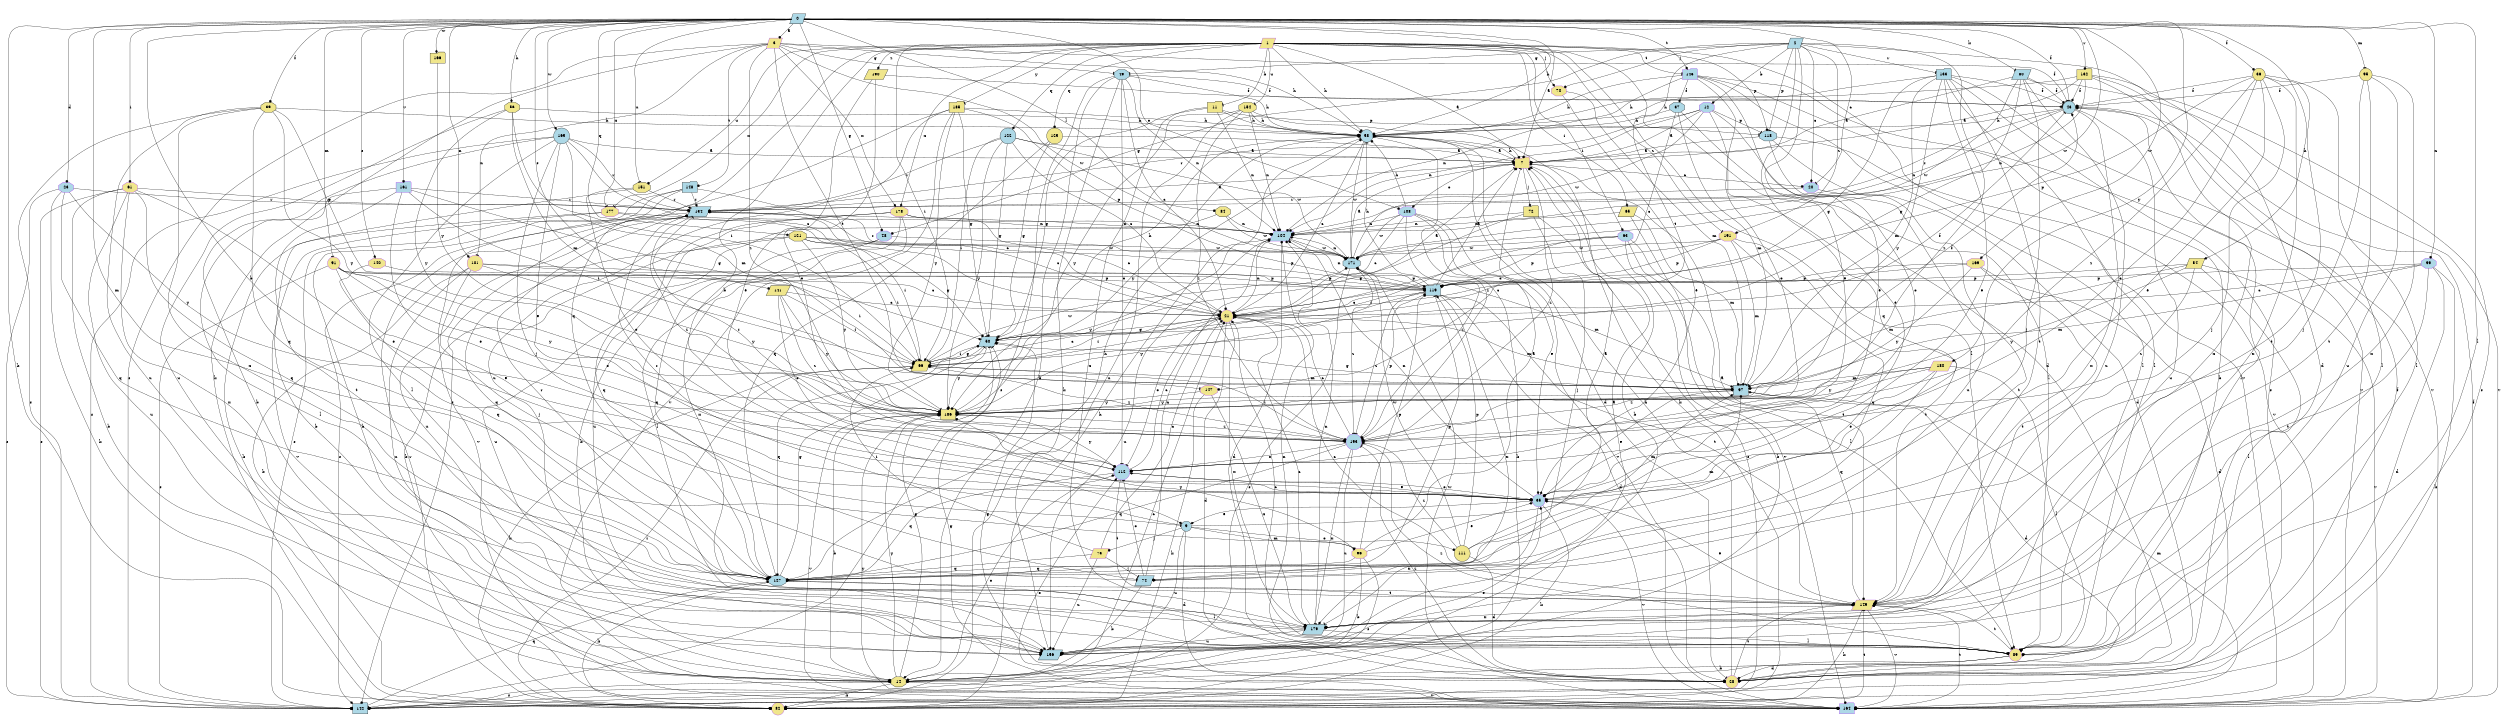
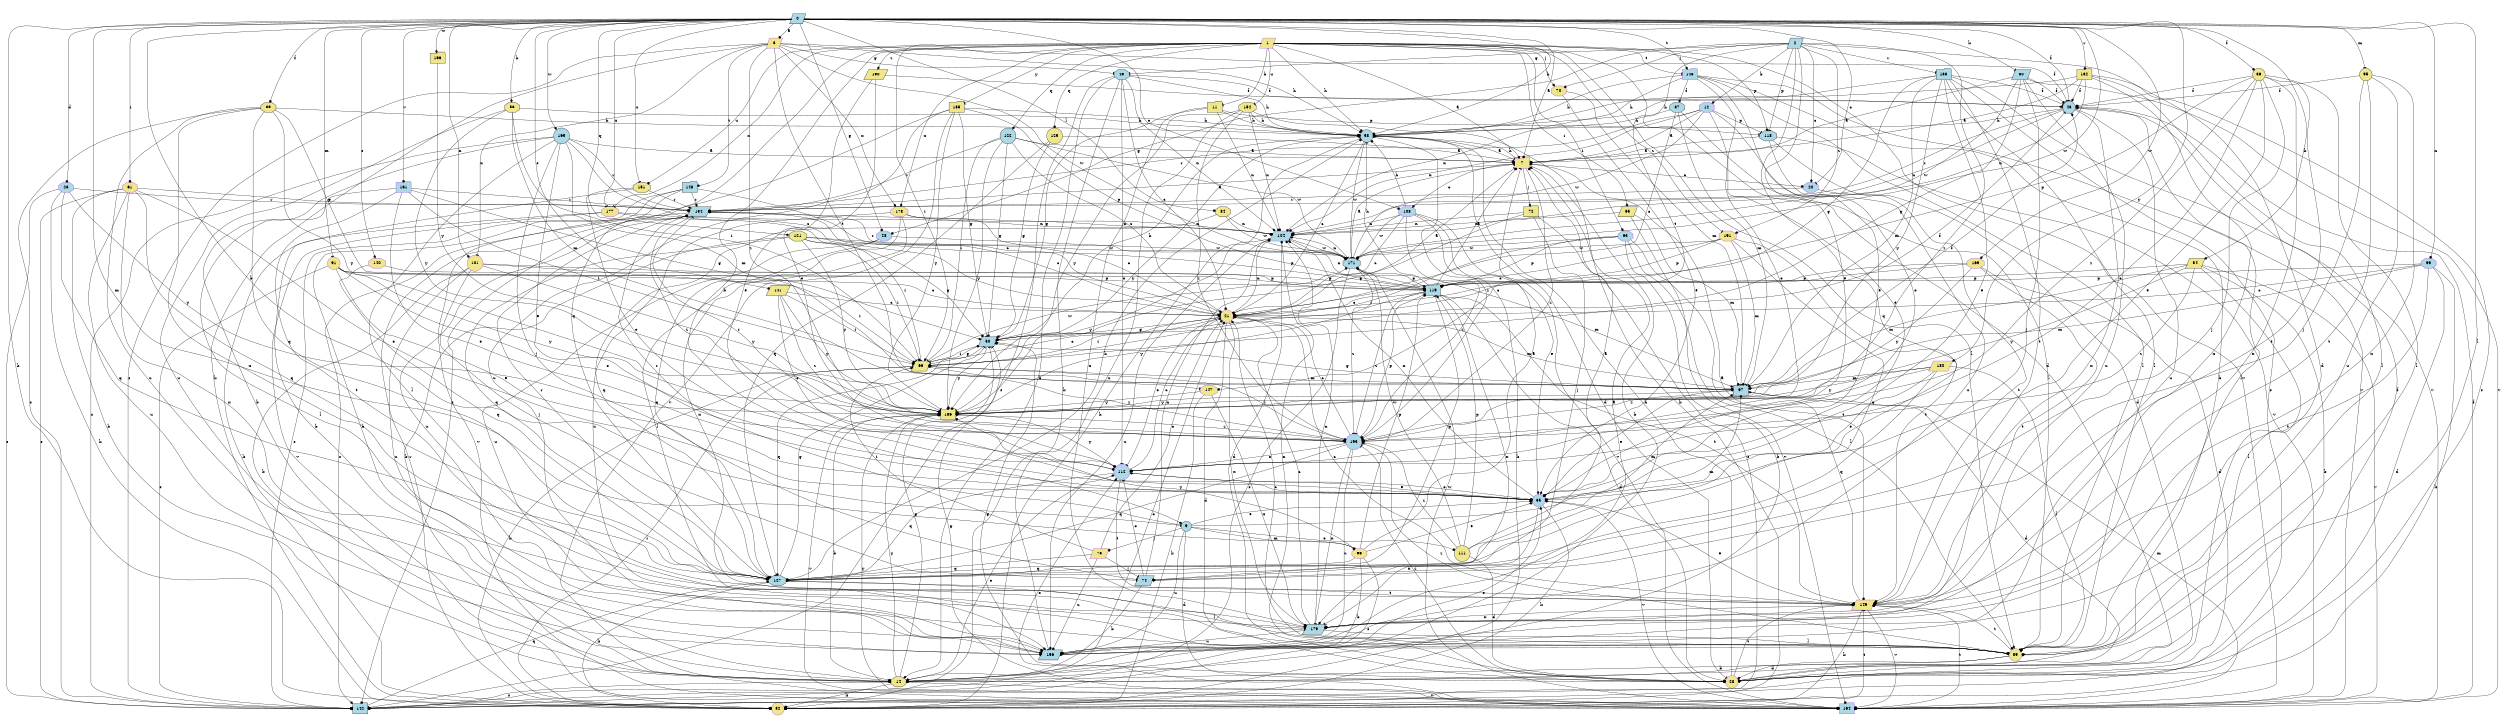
edge "178" -> "14": now "54" -> "14"
edge "35" -> "9": reversed
